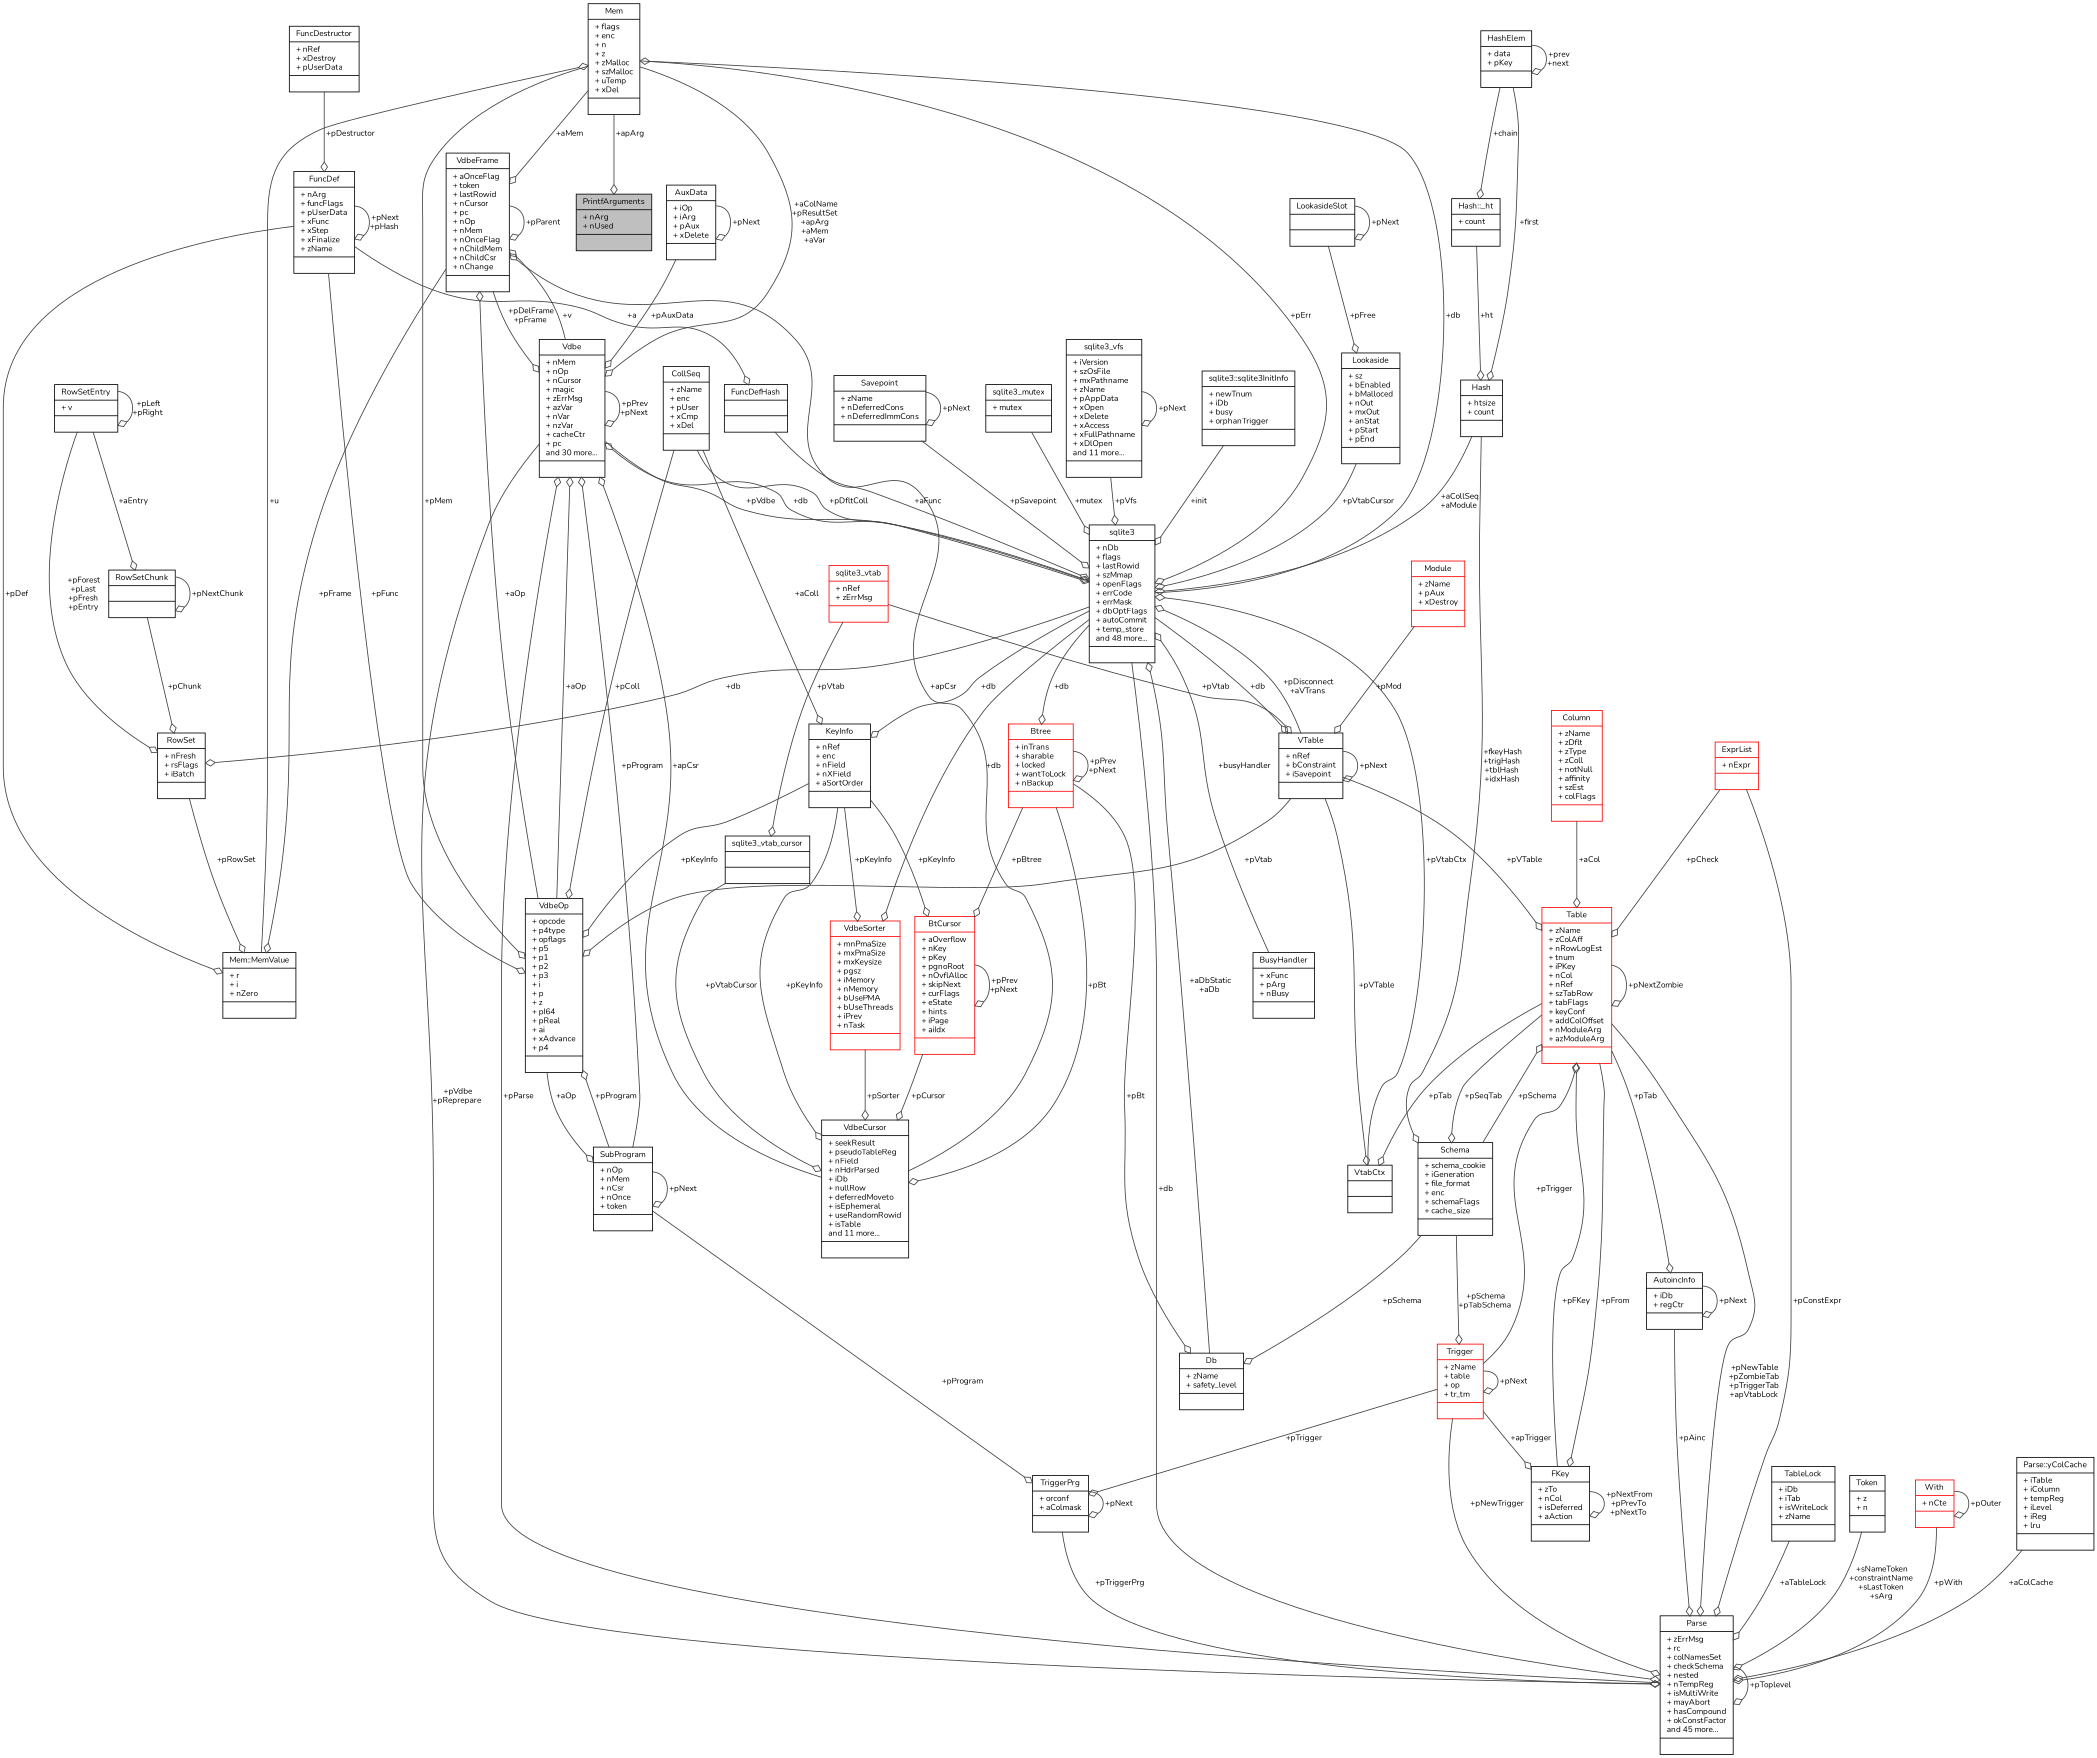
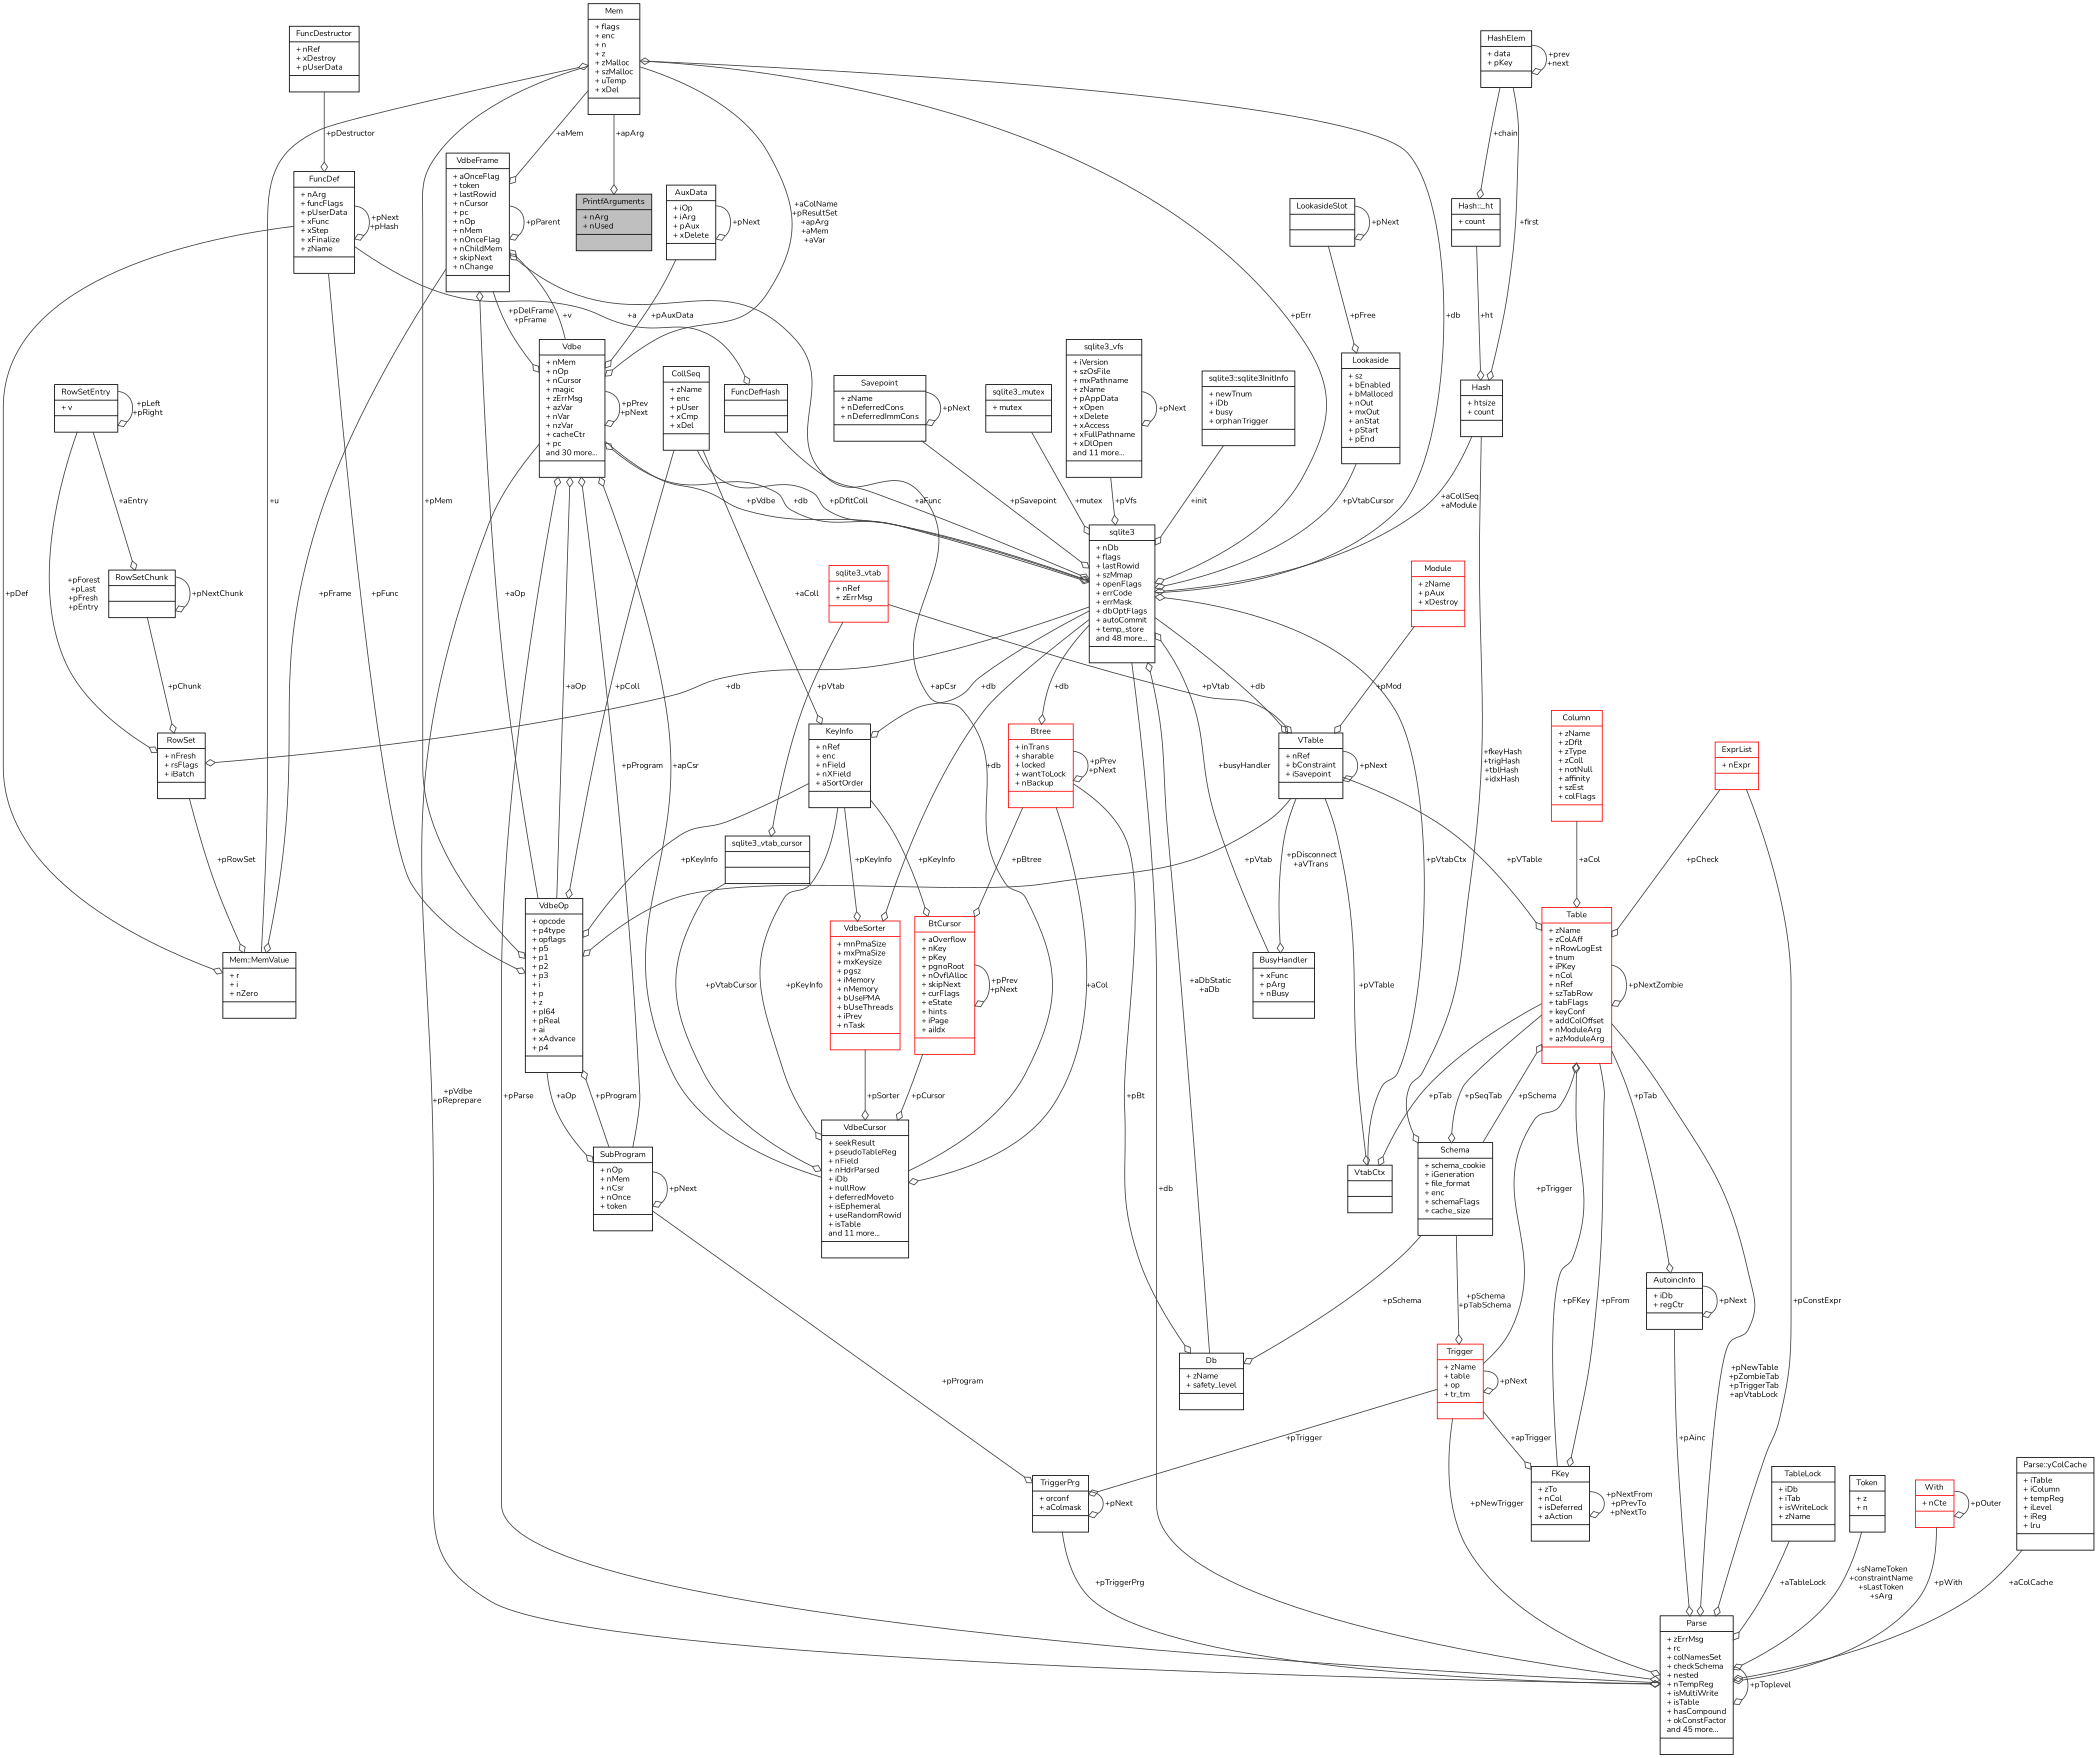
node "VdbeFrame": text "+ nChildCsr" -> "+ skipNext"
edge "VTable" -> "sqlite3": now "VTable" -> "BusyHandler"
edge "Btree" -> "VdbeCursor": label " +pBt" -> " +aCol"
node "Parse": text "+ mayAbort" -> "+ isTable"
